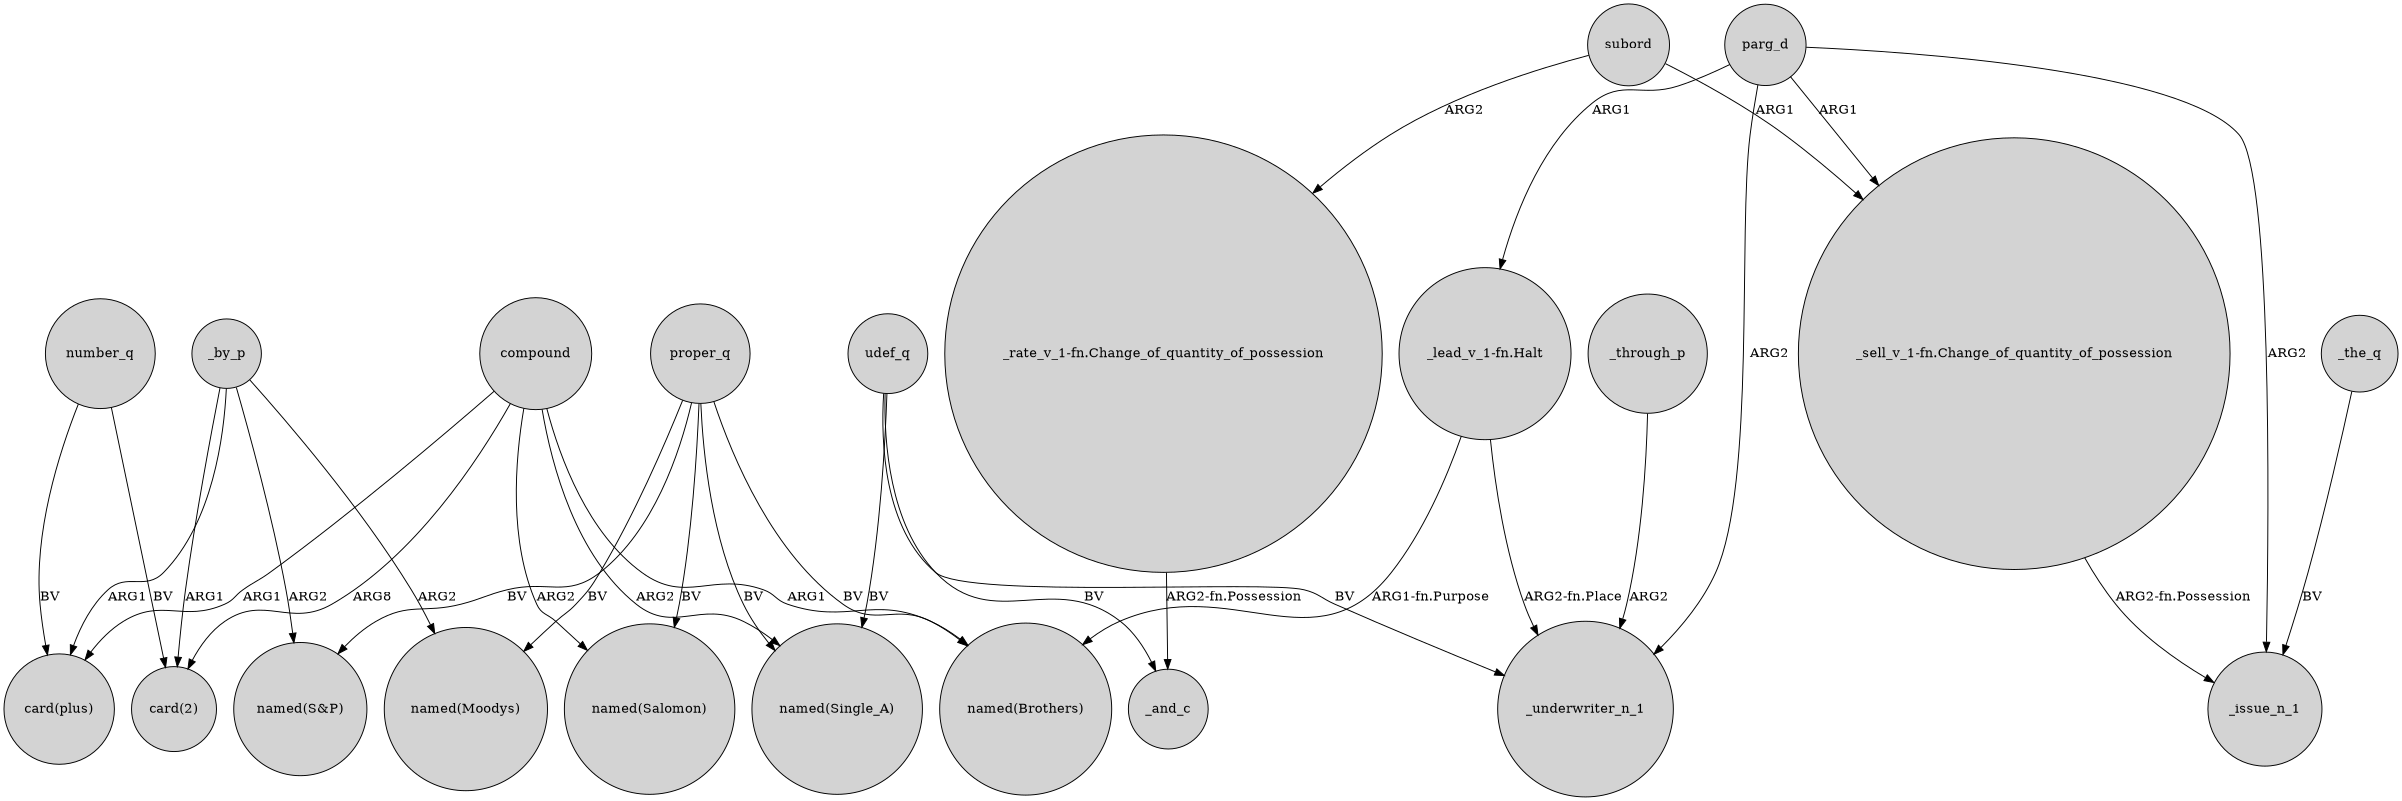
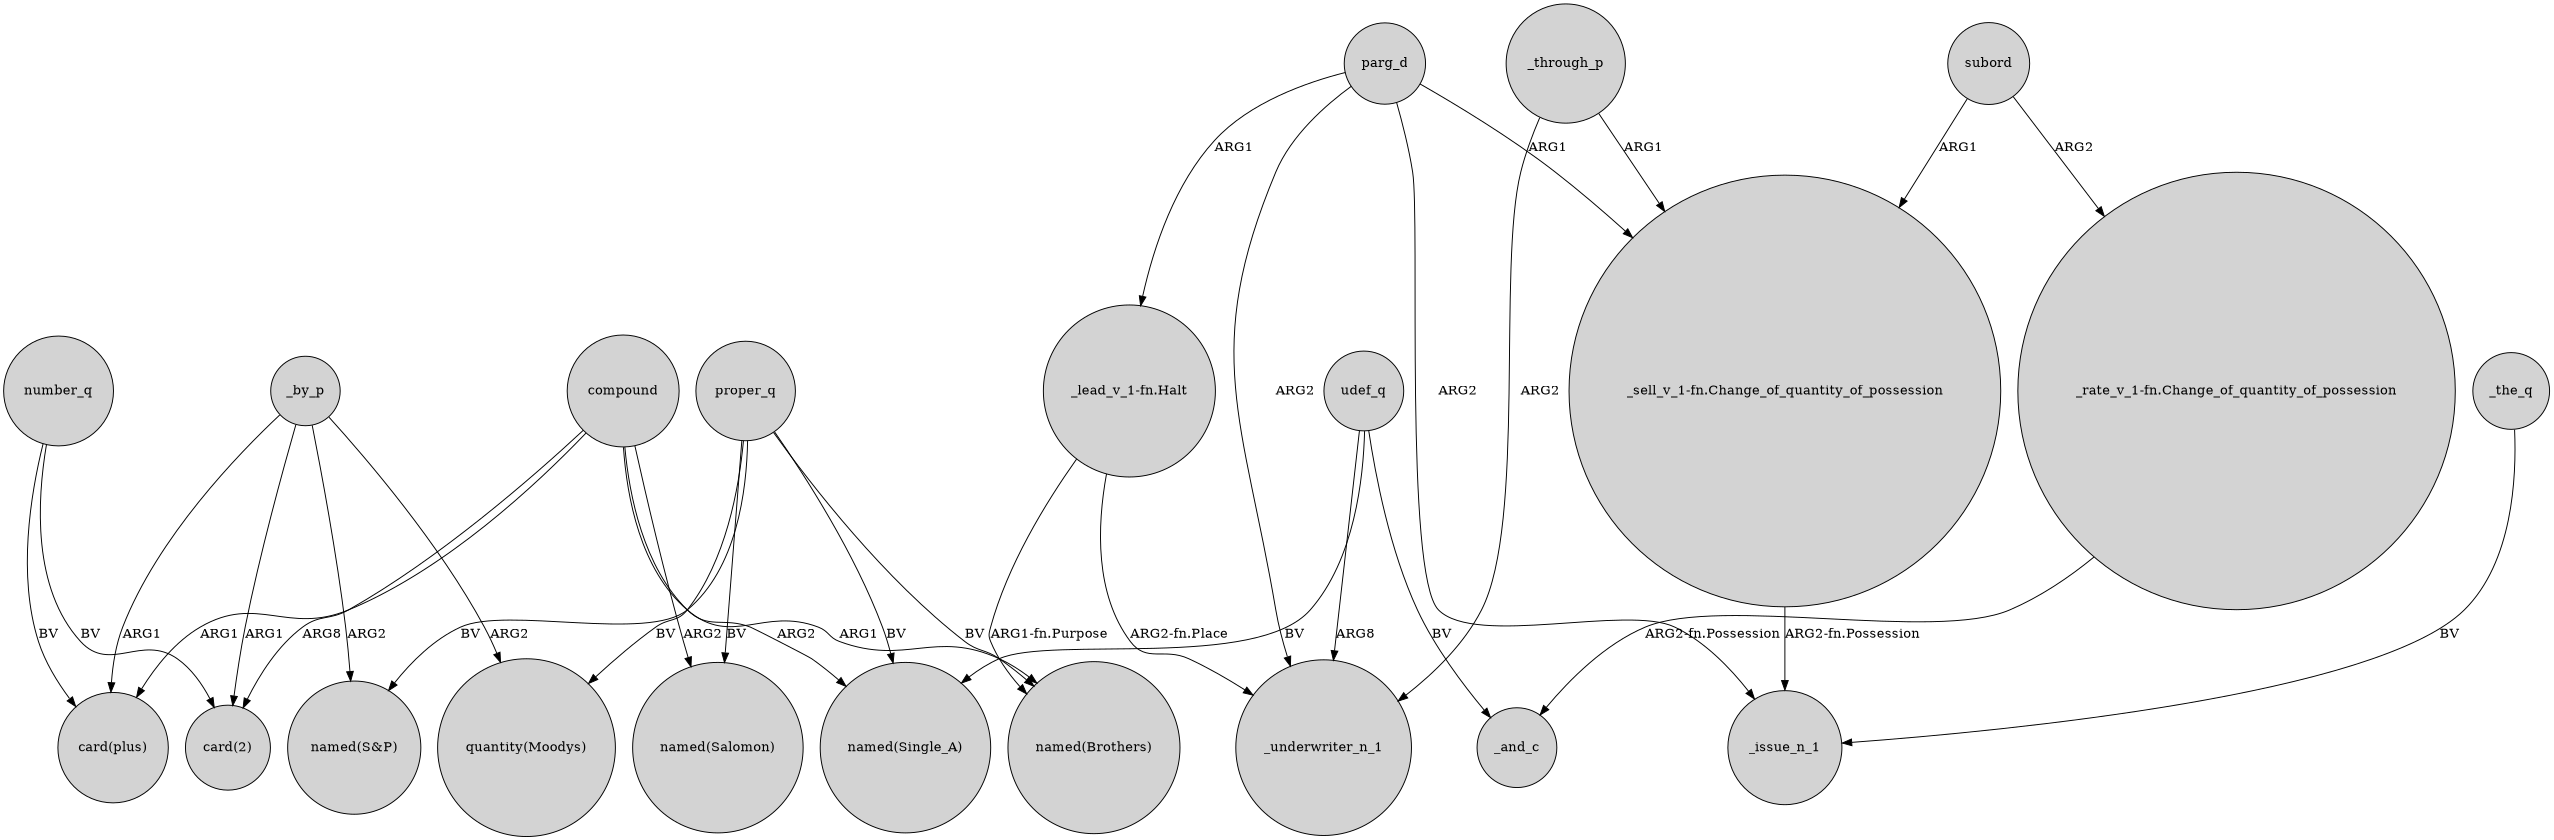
edge "_through_p" -> "_sell_v_1-fn.Change_of_quantity_of_possession": added, label "ARG1"
edge "udef_q" -> "_underwriter_n_1": label "BV" -> "ARG8"
node "named(Moodys)": label "named(Moodys)" -> "quantity(Moodys)"
